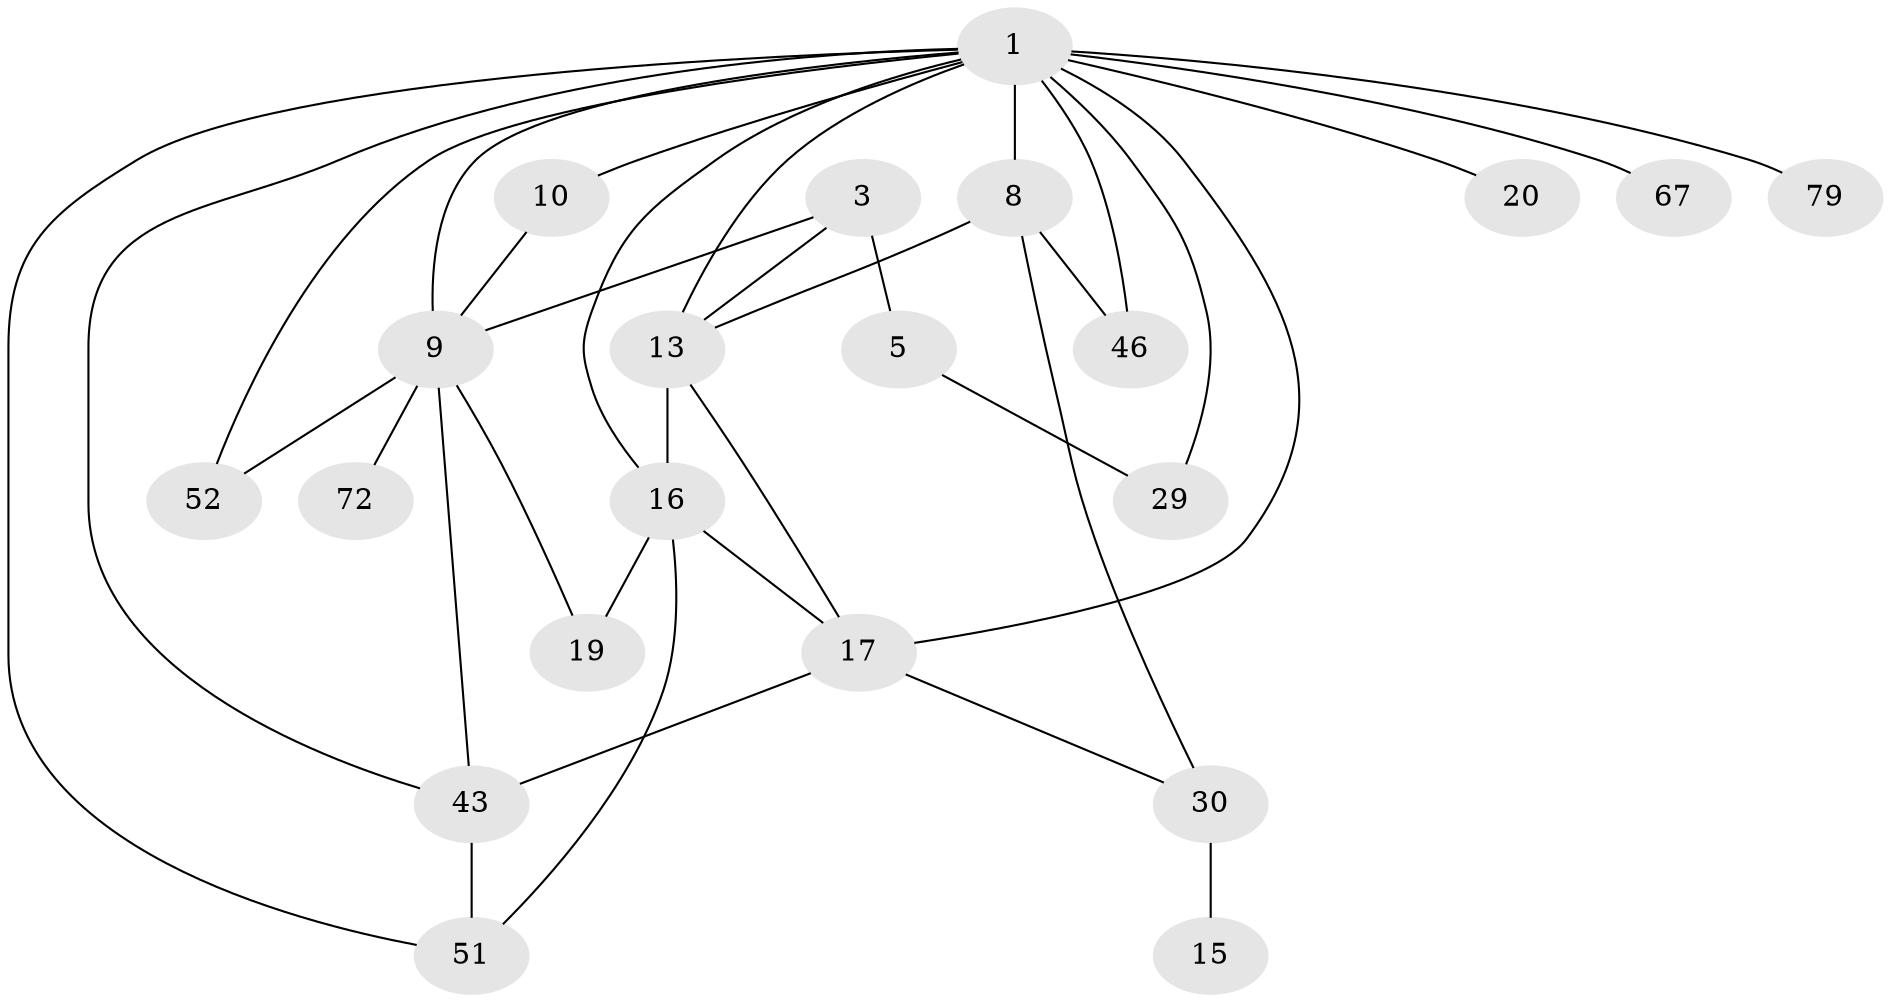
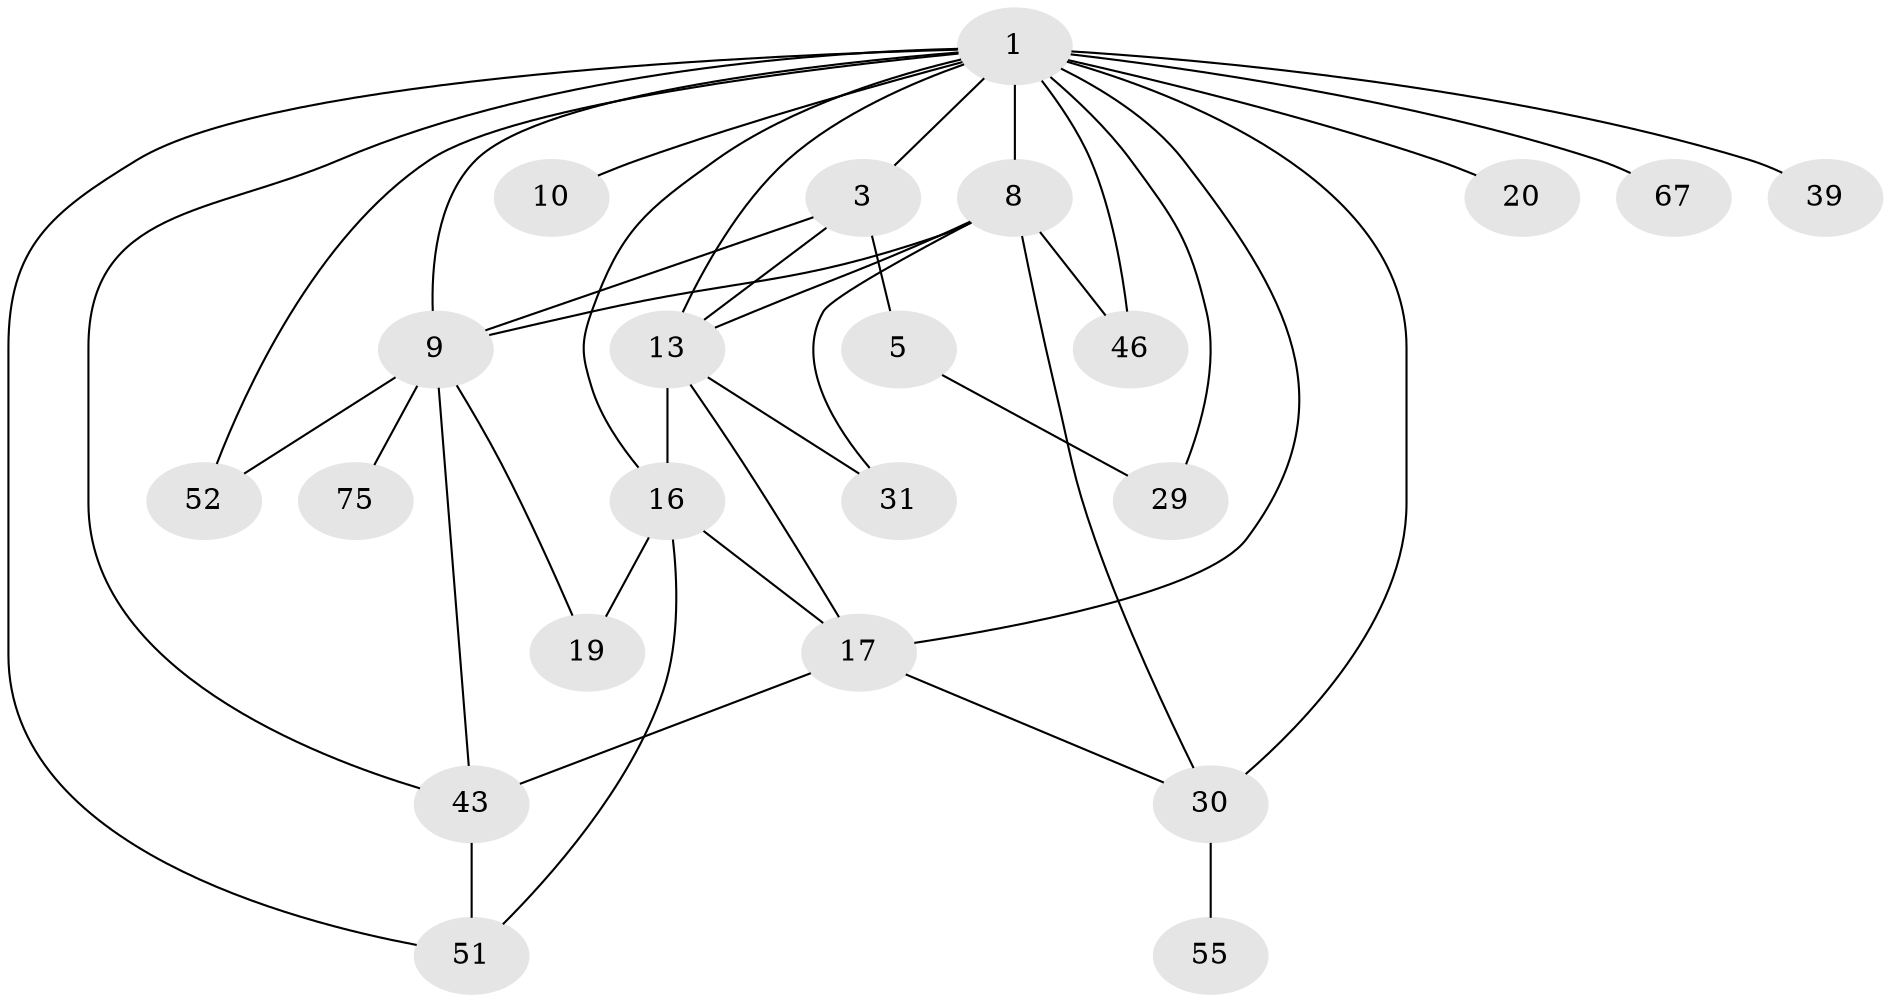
edge "1" -- "3": added
node "79": label "79" -> "39"
edge "10" -- "9": now "8" -- "9"
edge "1" -- "30": added
node "72": label "72" -> "75"
node "31": added
node "15": label "15" -> "55"
